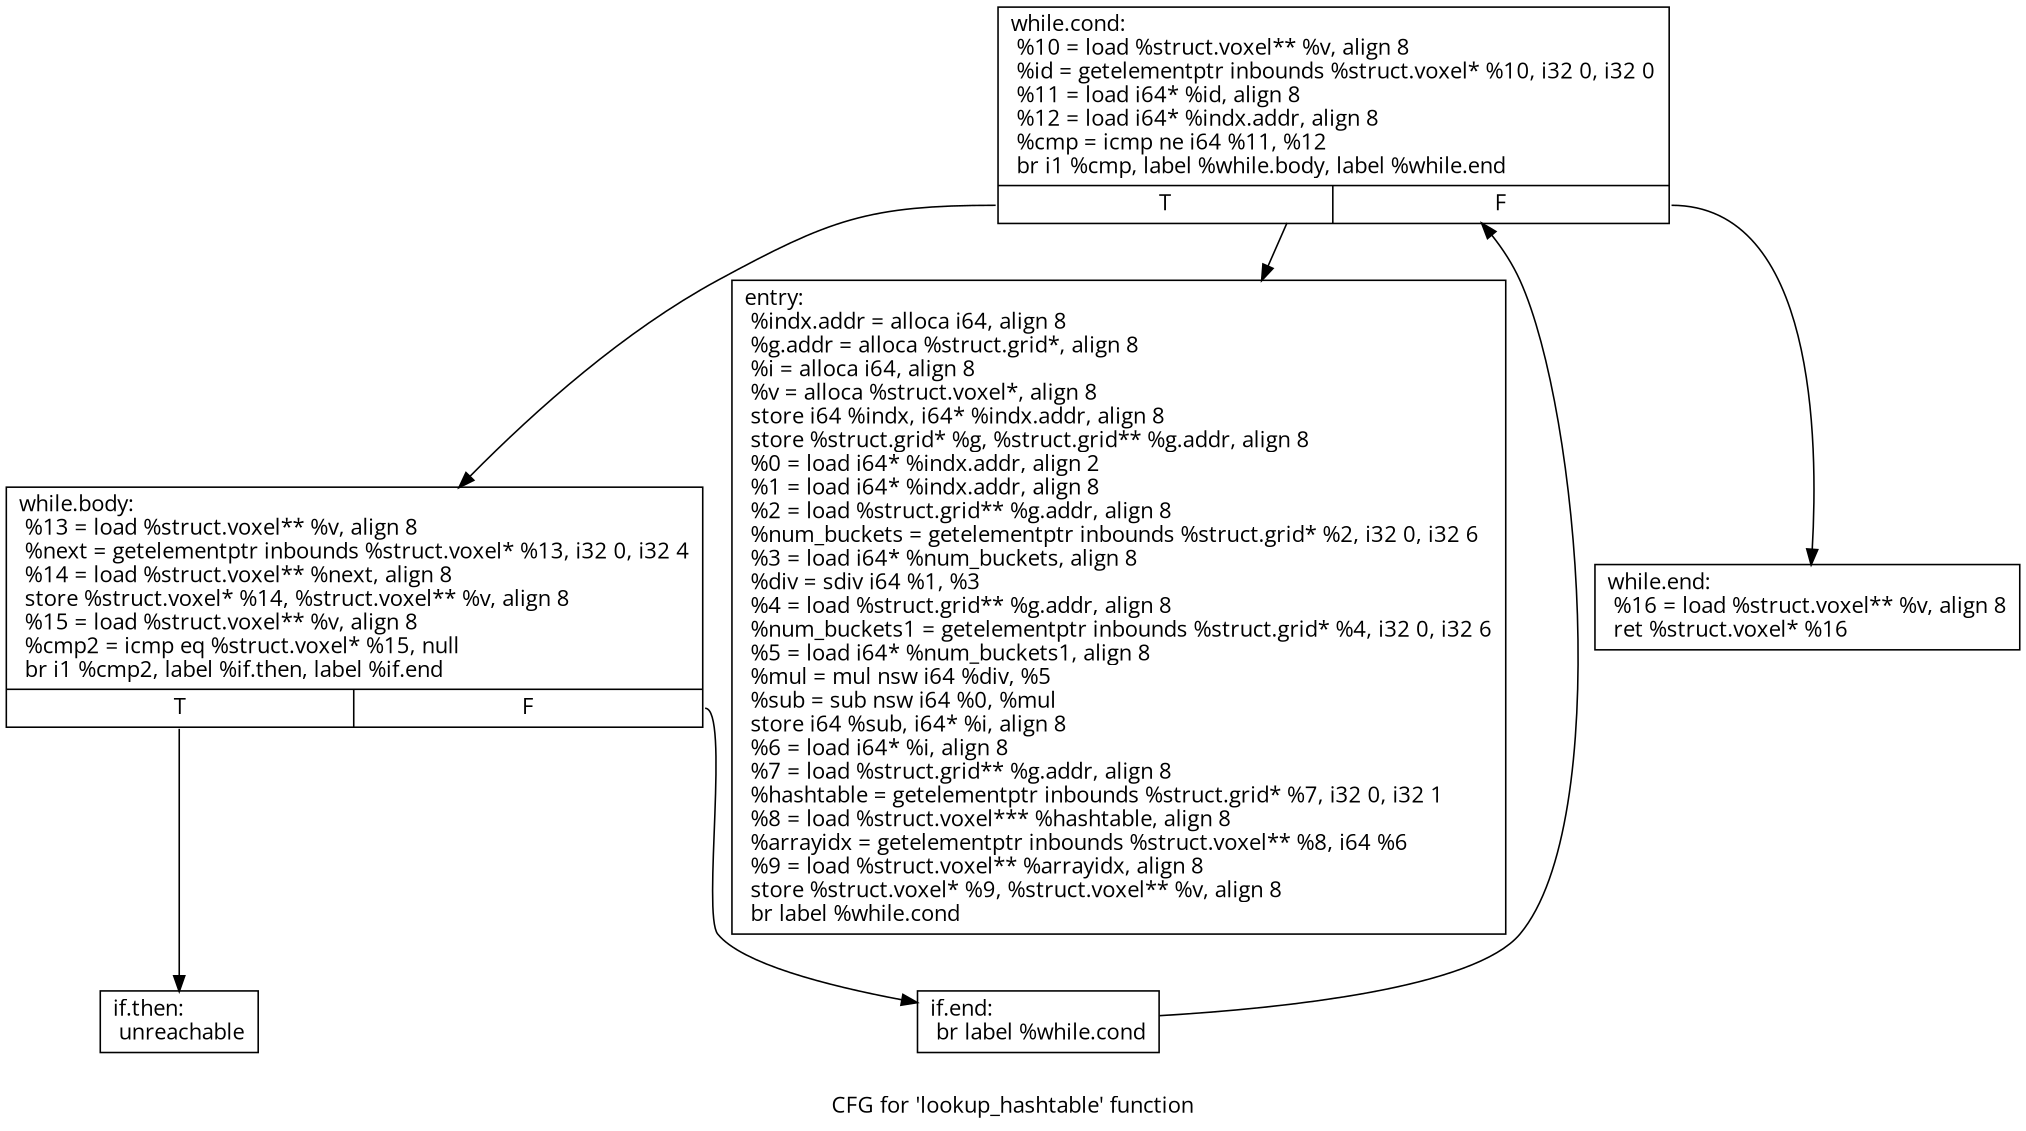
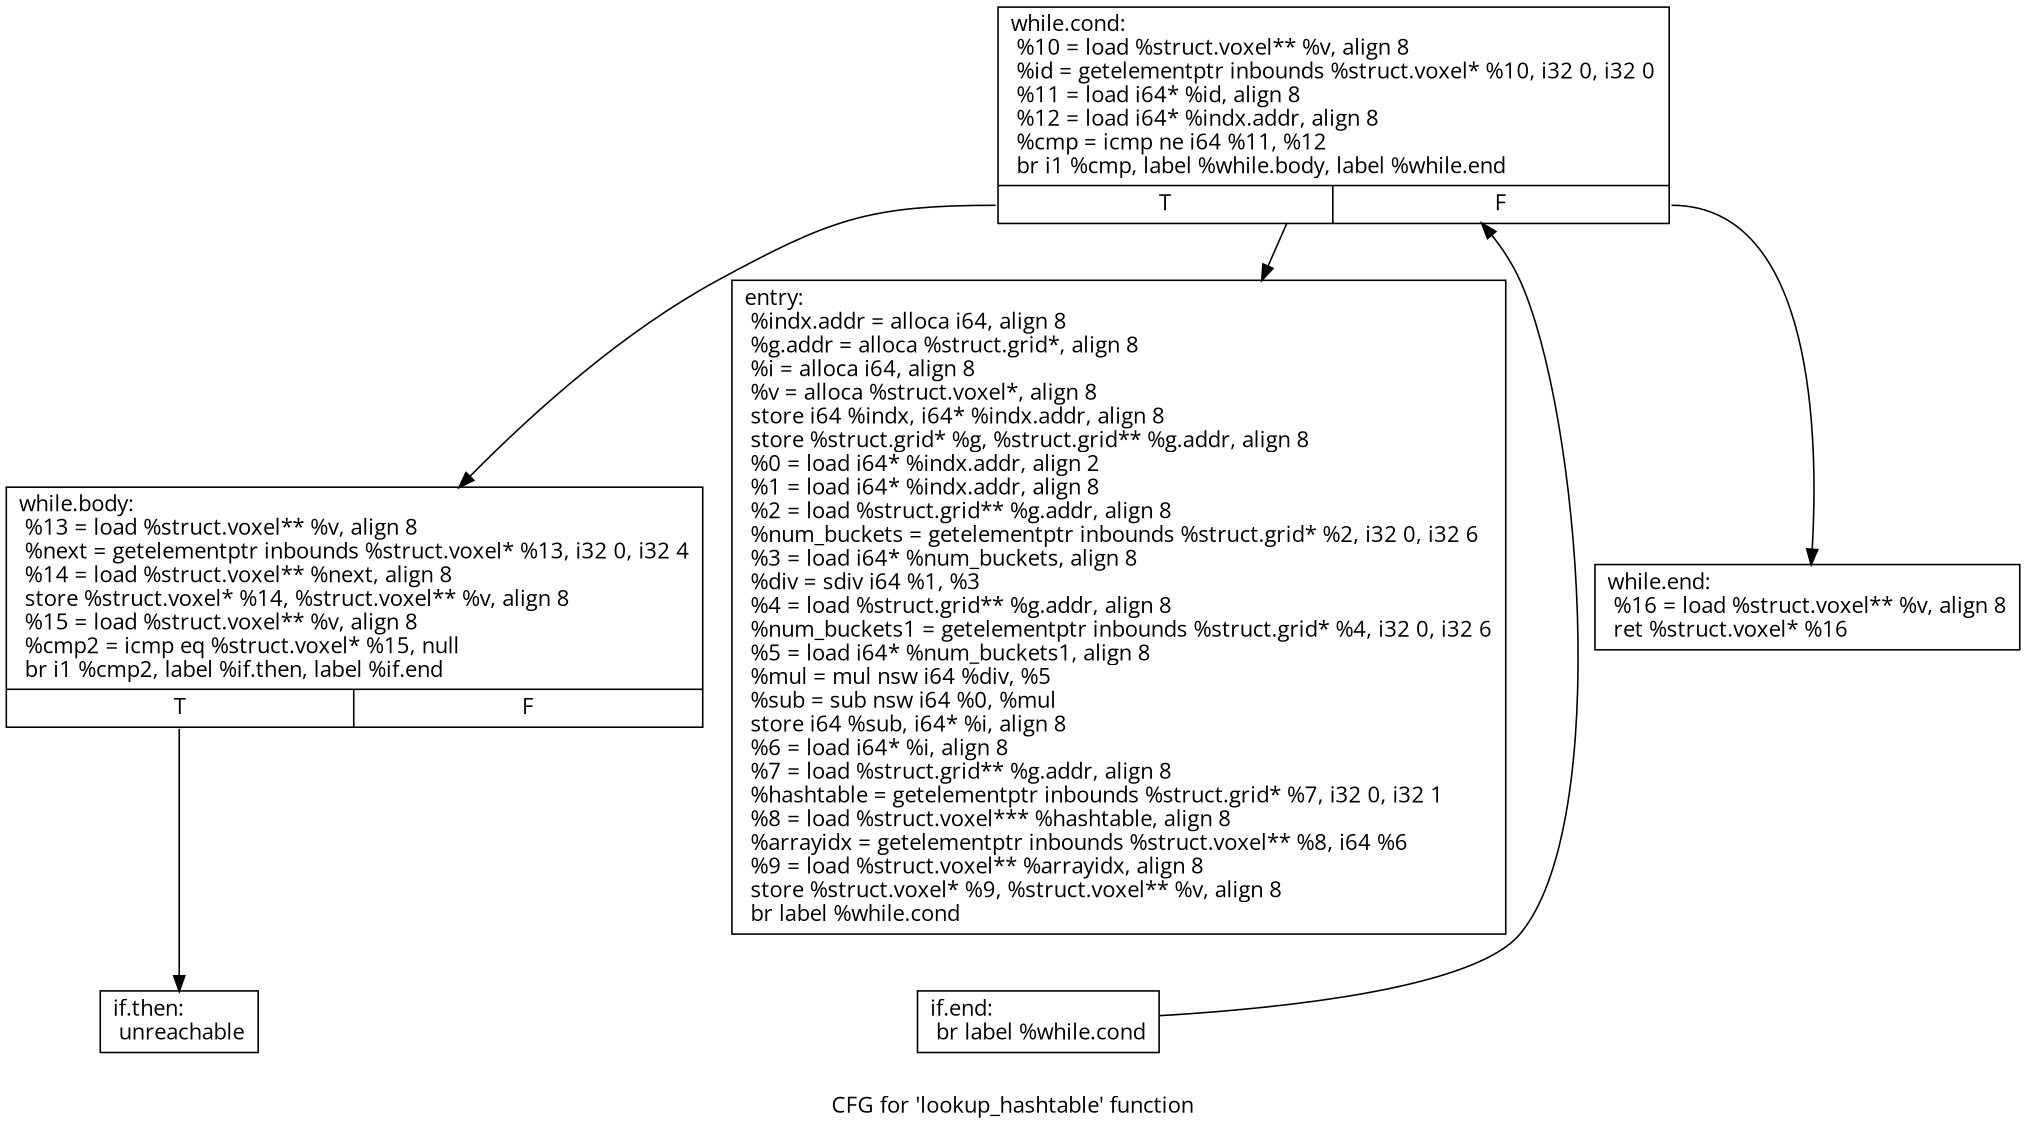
edge "while.body:" -> "if.end:": removed
